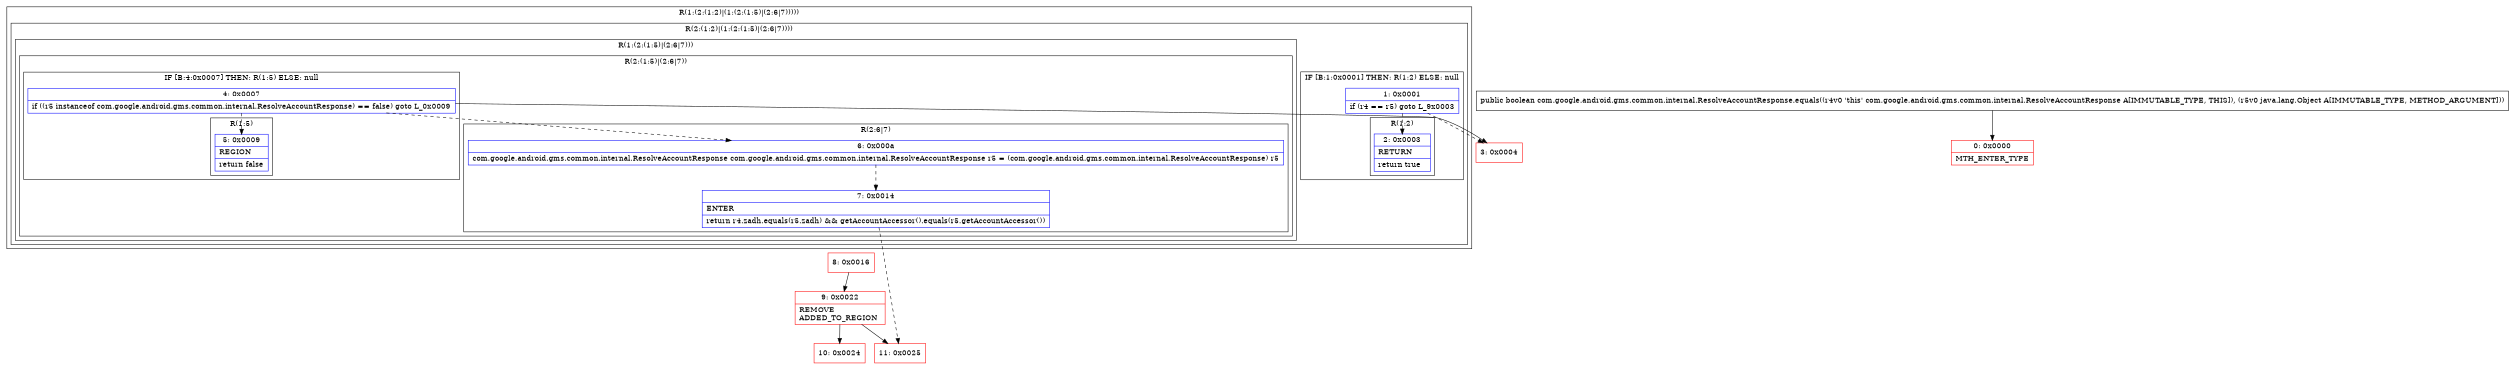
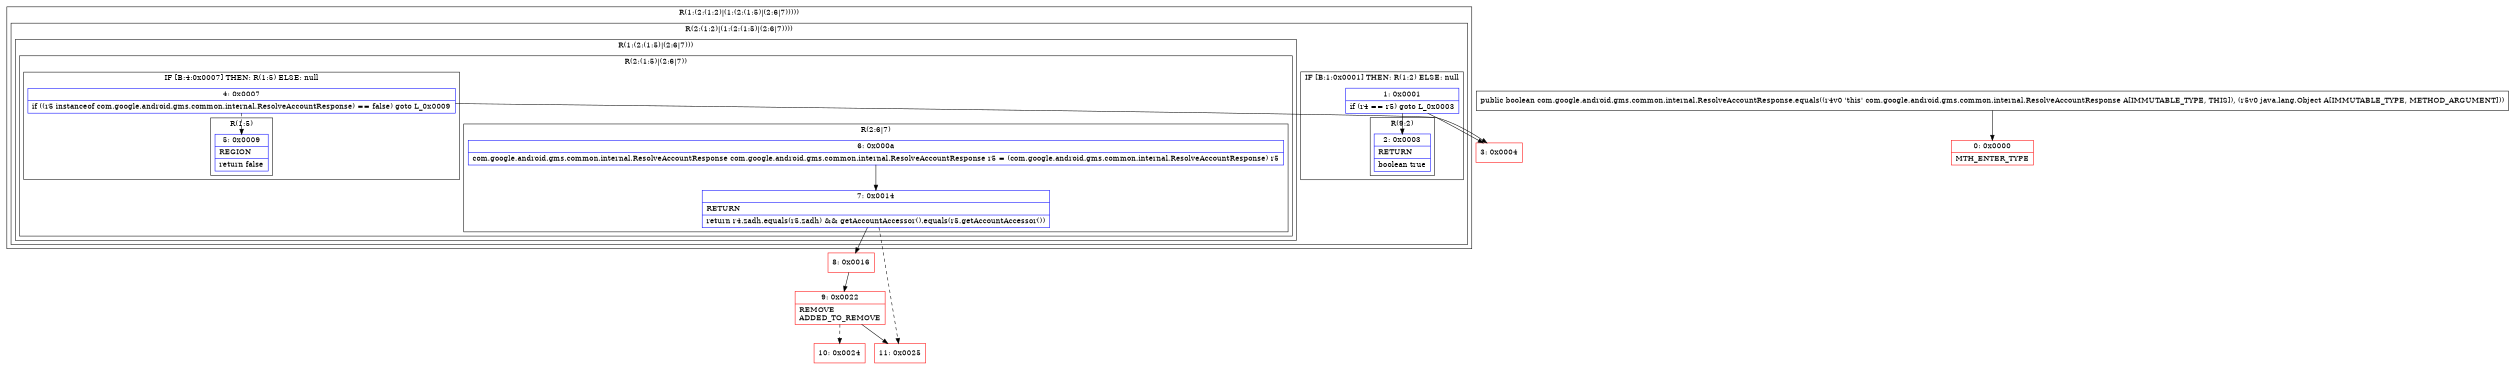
node "1: 0x0001": text "if (r4 == r5) goto L_9x0003" -> "if (r4 == r5) goto L_0x0003"
edge "1: 0x0001" -> "2: 0x0003": style dashed -> solid
cluster "R(1:2)": label "R(1:2)" -> "R(9:2)"
edge "4: 0x0007" -> "6: 0x000a": removed
edge "1: 0x0001" -> "3: 0x0004": style dashed -> solid
node "2: 0x0003": text "return true" -> "boolean true"
edge "6: 0x000a" -> "7: 0x0014": style dashed -> solid
node "7: 0x0014": text "ENTER" -> "RETURN"
edge "7: 0x0014" -> "8: 0x0016": added
node "9: 0x0022": text "ADDED_TO_REGION" -> "ADDED_TO_REMOVE"
edge "9: 0x0022" -> "10: 0x0024": style solid -> dashed
